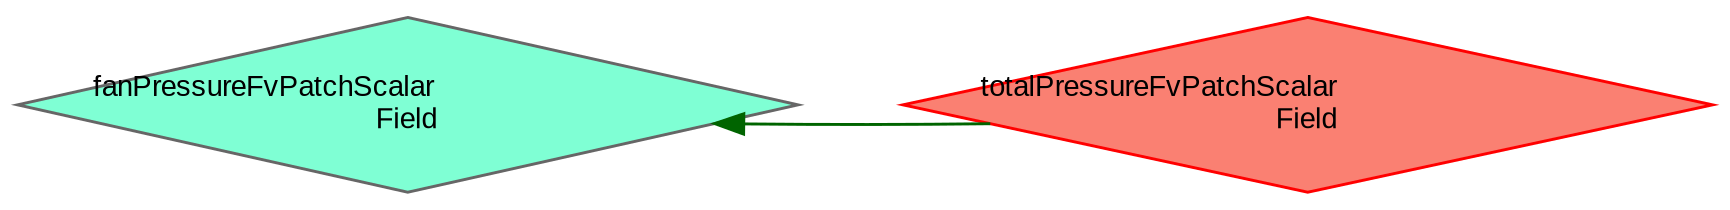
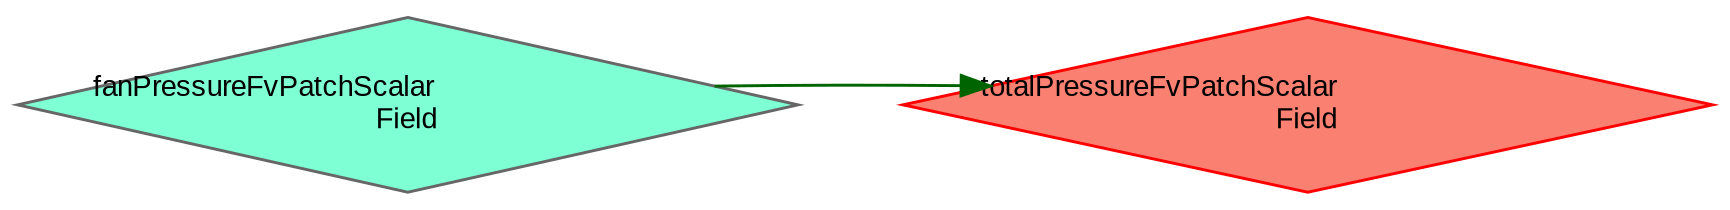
edge "totalPressureFvPatchScalar Field" -> "fanPressureFvPatchScalar Field": reversed
